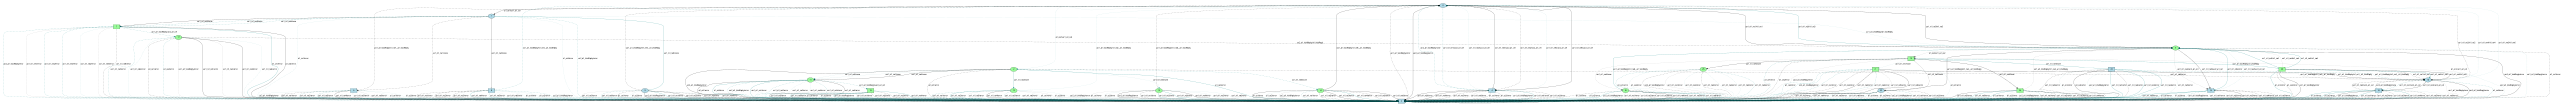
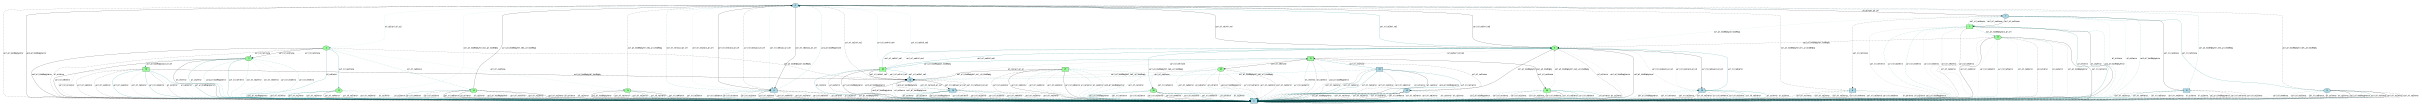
edge "19" -> "10": added, label "usr2_ai1_VoidReply/ai1_VoidReply"
edge "2" -> "10": label "usr1_ni1_ne5/error" -> "usr1_ai1_VoidReply/ai1_VoidReply"
